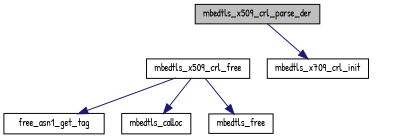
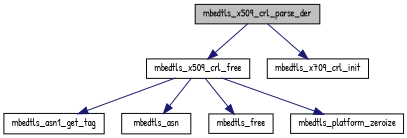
edge "mbedtls_x509_crl_parse_der" -> "mbedtls_x509_crl_free": added
node "free_asn1_get_tag": label "free_asn1_get_tag" -> "mbedtls_asn1_get_tag"
node "mbedtls_calloc": label "mbedtls_calloc" -> "mbedtls_asn"
node "mbedtls_platform_zeroize": added
